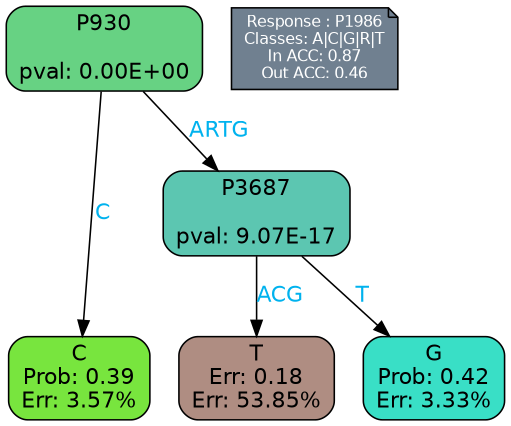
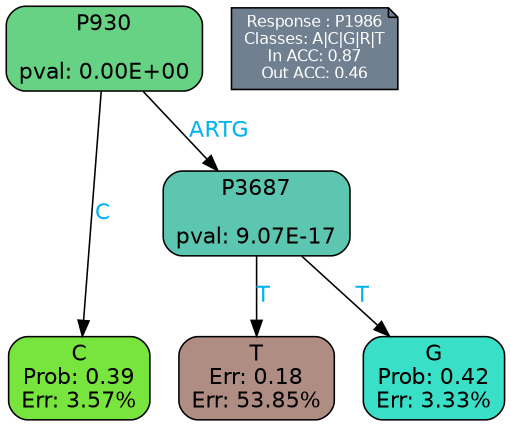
edge "P3687 pval: 9.07E-17" -> "T Err: 0.18 Err: 53.85%": label "ACG" -> "T"
